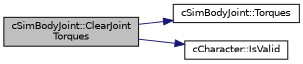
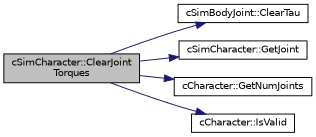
node "cSimBodyJoint::Torques": label "cSimBodyJoint::Torques" -> "cSimBodyJoint::ClearTau"
node "cSimBodyJoint::ClearJoint Torques": label "cSimBodyJoint::ClearJoint Torques" -> "cSimCharacter::ClearJoint Torques"
node "cSimCharacter::GetJoint": added
node "cCharacter::GetNumJoints": added
